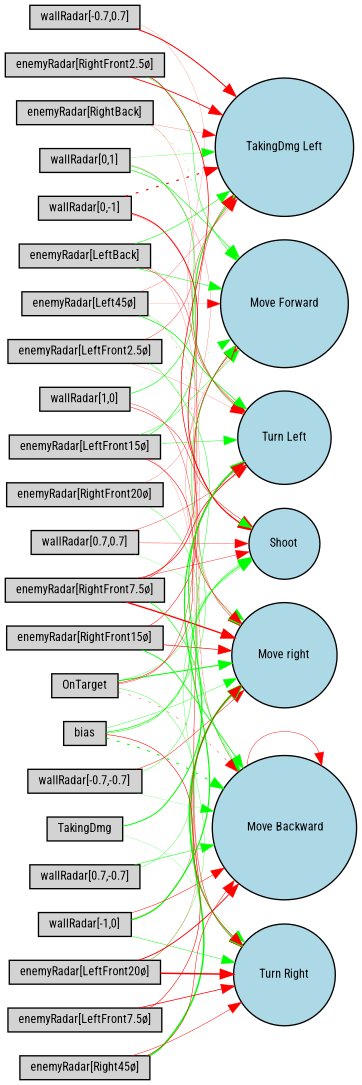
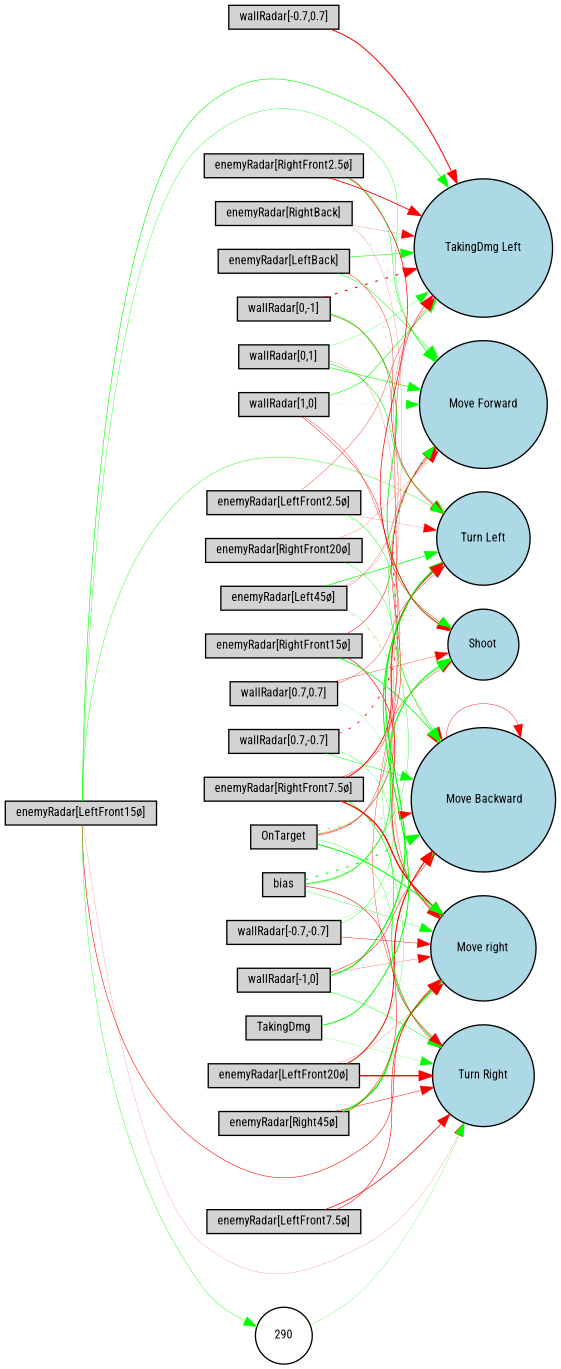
edge "wallRadar[-0.7,0.7]" -> "Turn Left": removed
edge "wallRadar[0,-1]" -> "Shoot": color red -> green
edge "enemyRadar[LeftBack]" -> "Move Backward": style solid -> dotted
edge "wallRadar[0.7,-0.7]" -> "Move Forward": added
node "290": added
